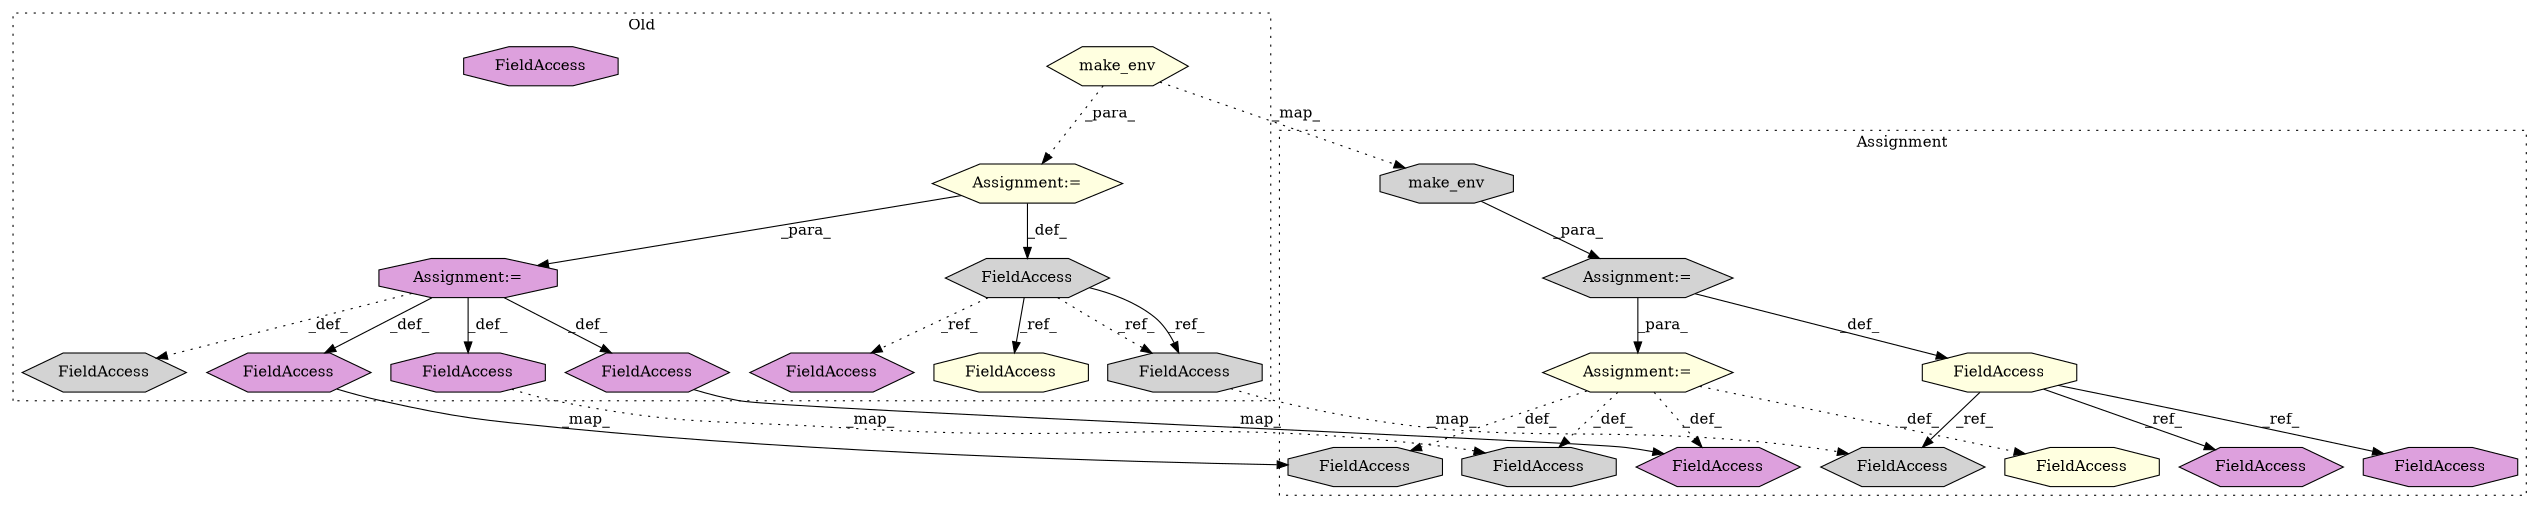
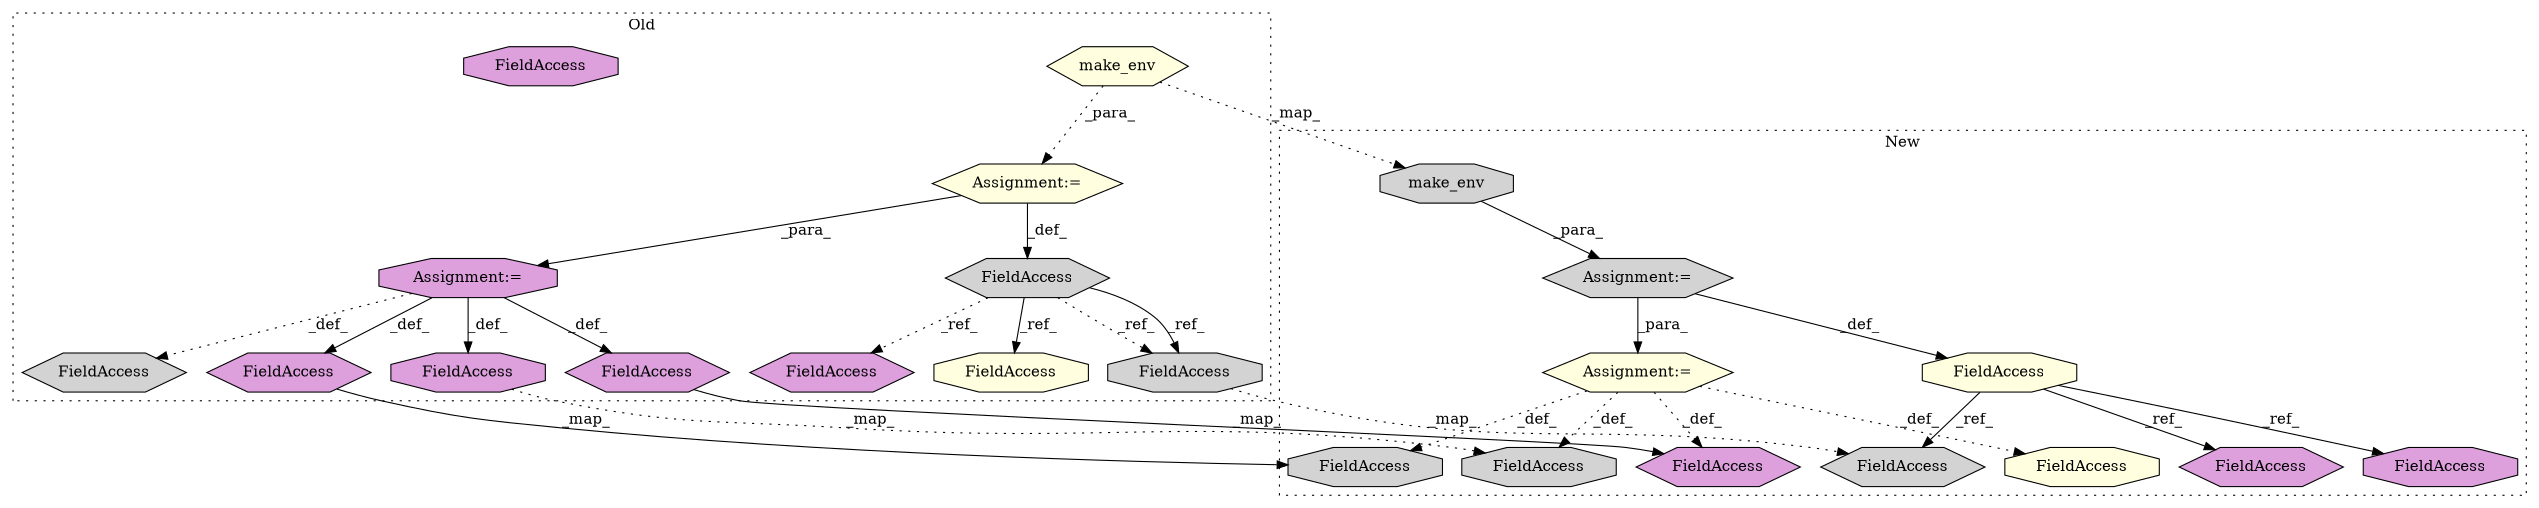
cluster "Assignment": label "Assignment" -> "New"
